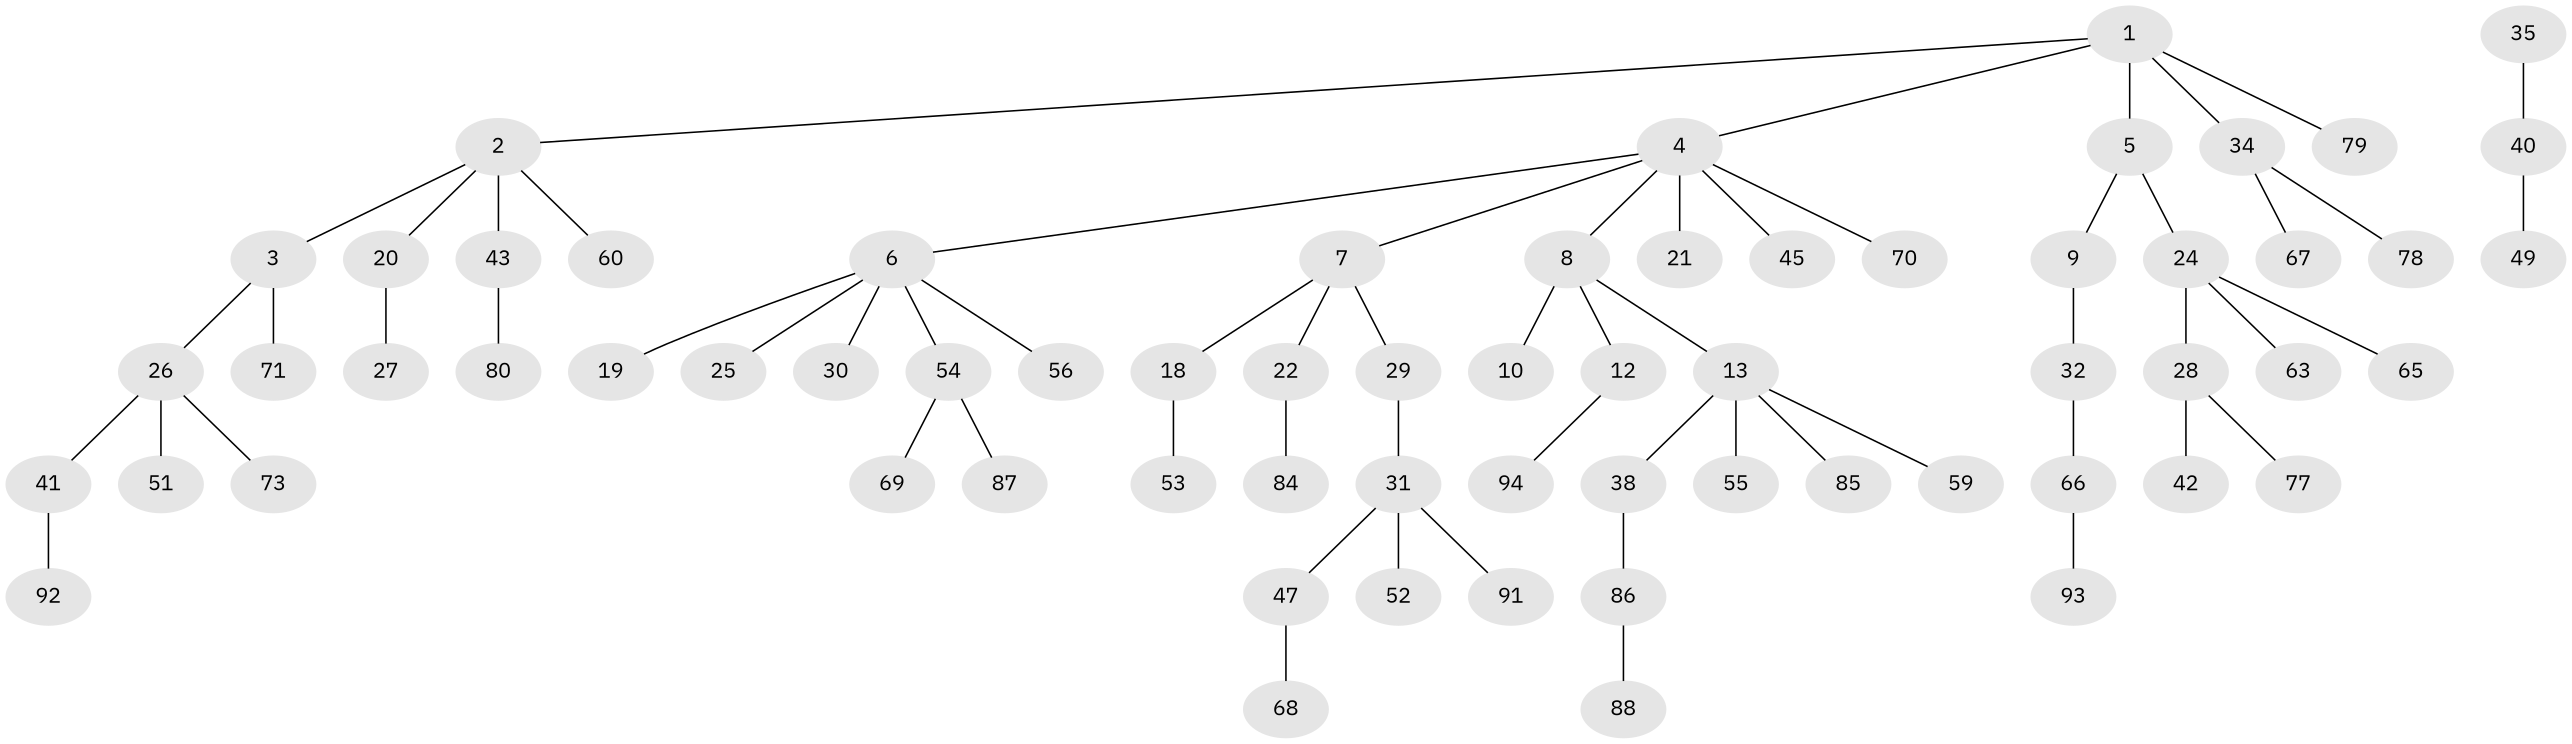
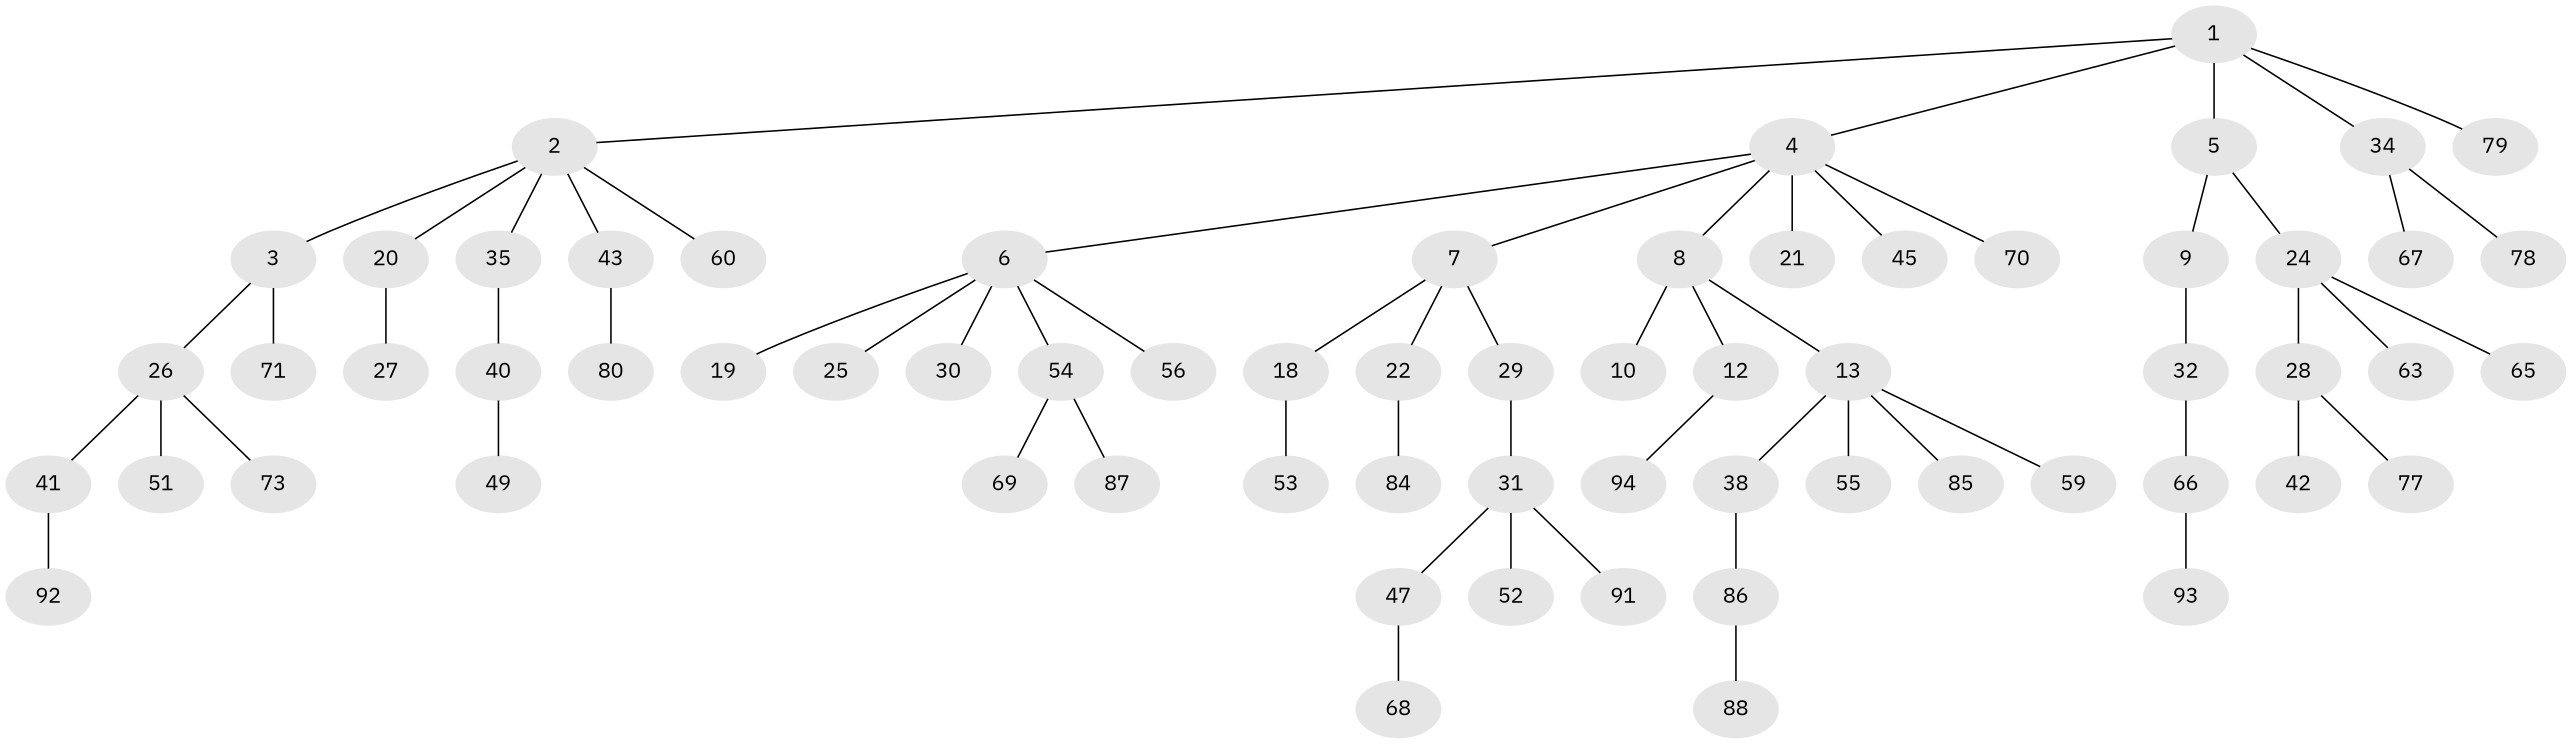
edge "2" -- "35": added
